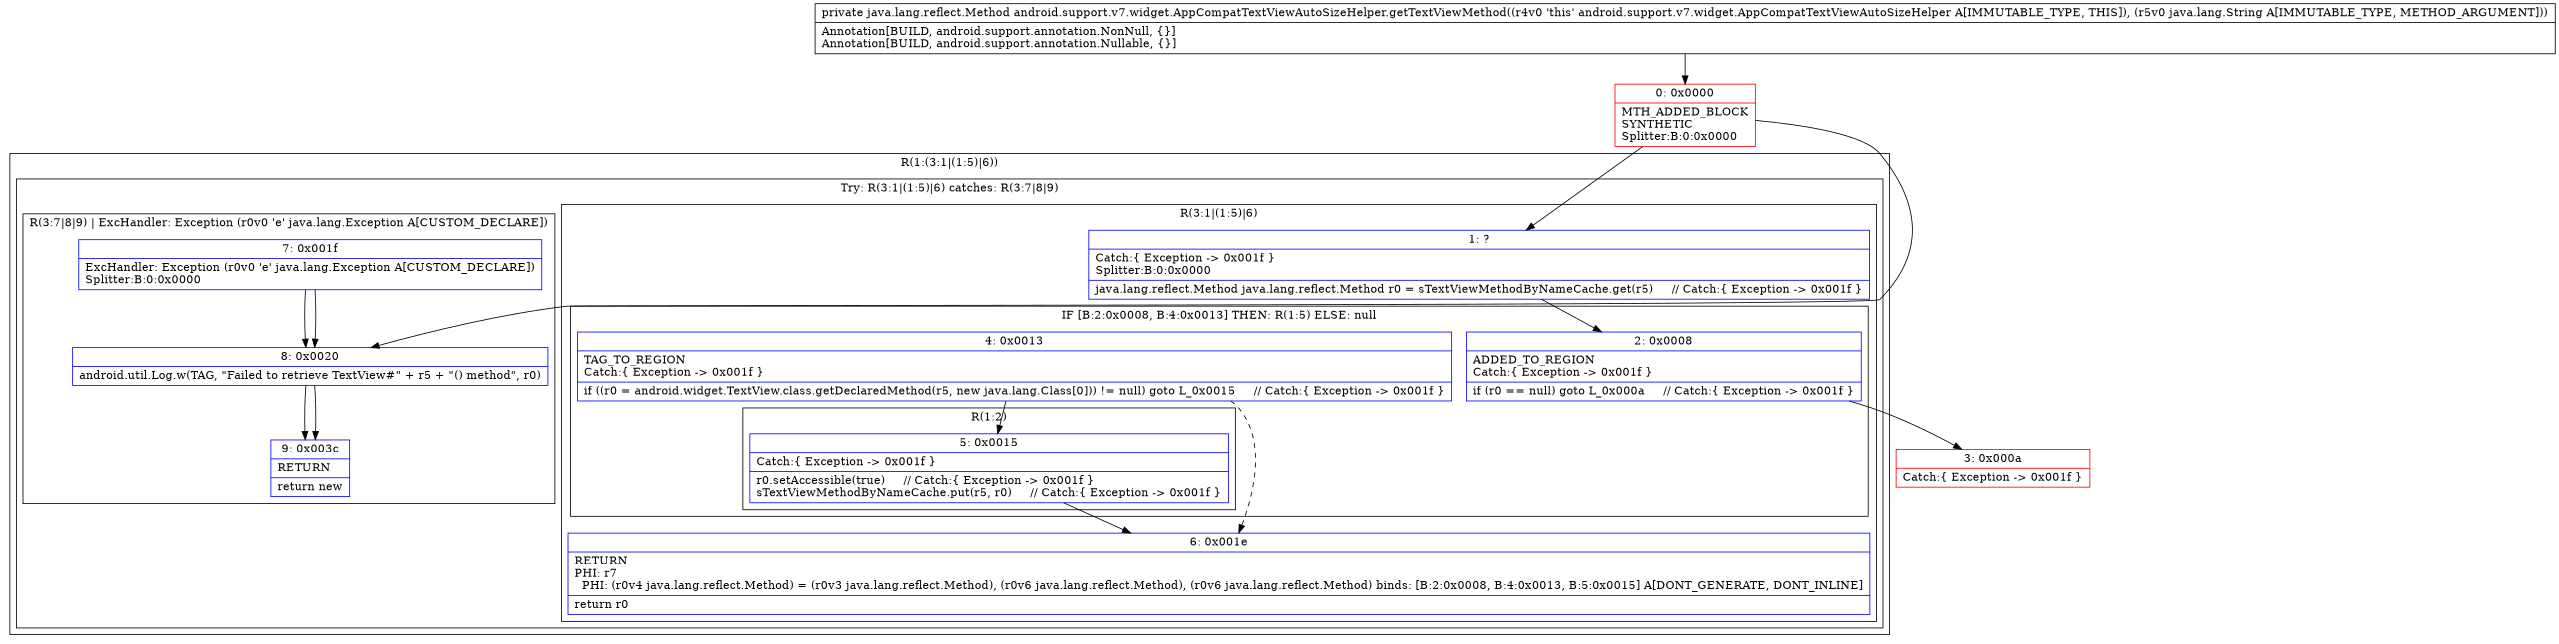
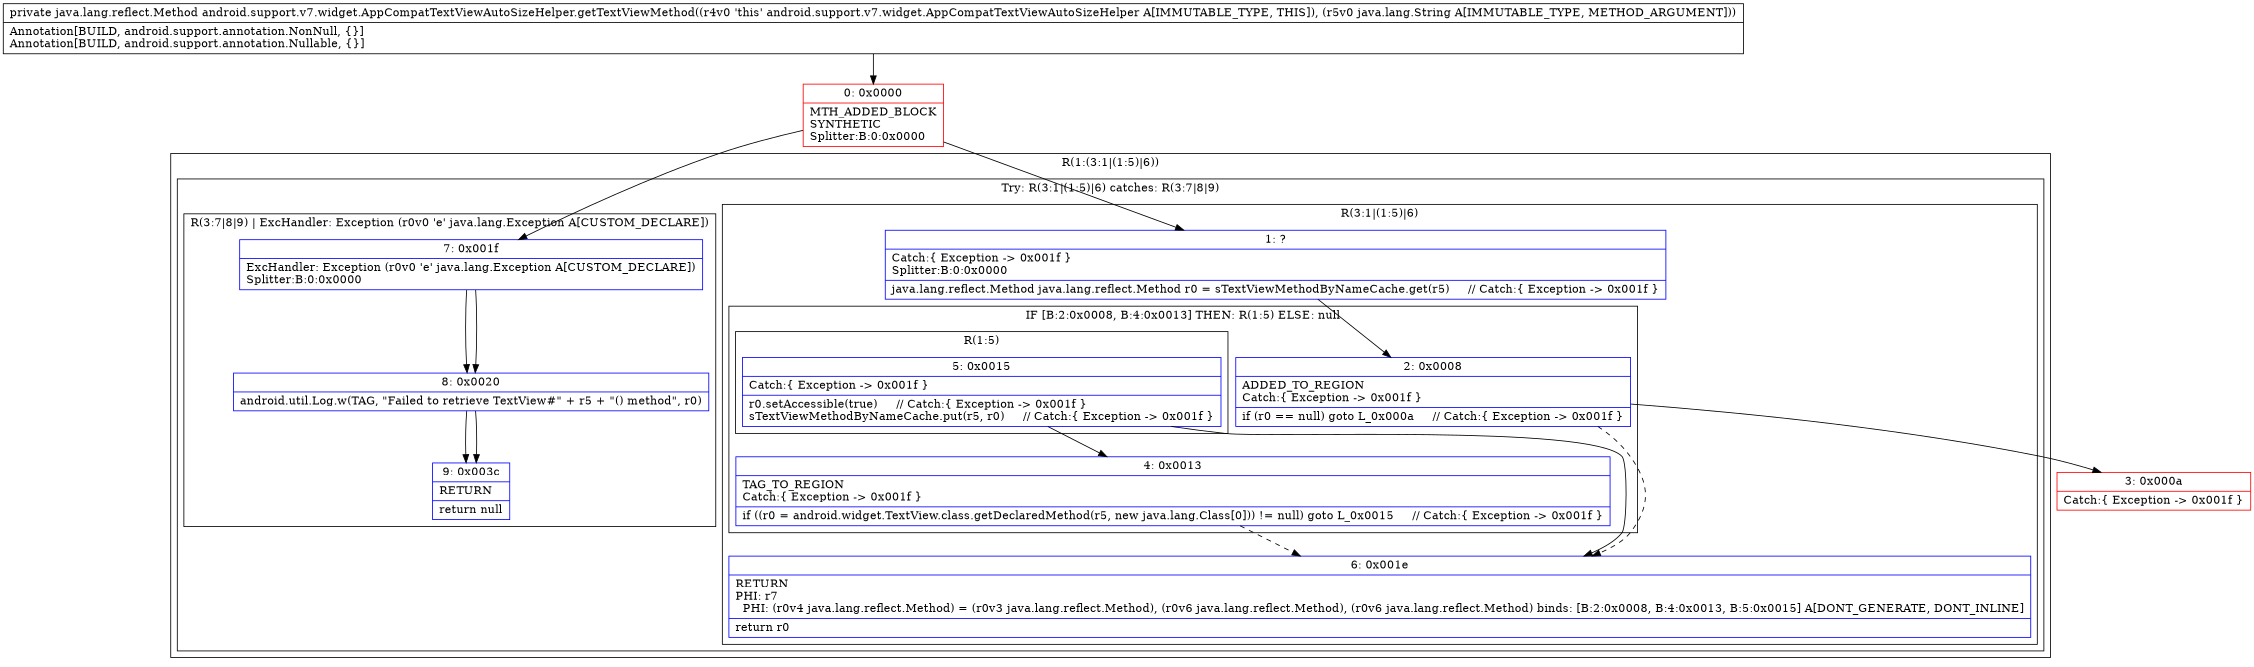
edge "0: 0x0000" -> "8: 0x0020": now "0: 0x0000" -> "7: 0x001f"
edge "4: 0x0013" -> "5: 0x0015": reversed
cluster "R(1:2)": label "R(1:2)" -> "R(1:5)"
node "9: 0x003c": text "return new" -> "return null"
edge "2: 0x0008" -> "6: 0x001e": added
